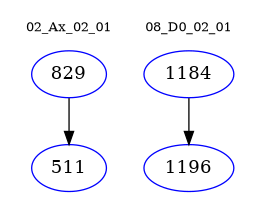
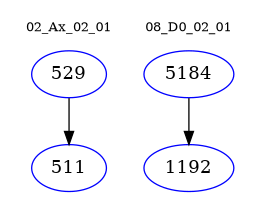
node "829": label "829" -> "529"
node "1184": label "1184" -> "5184"
node "1196": label "1196" -> "1192"
